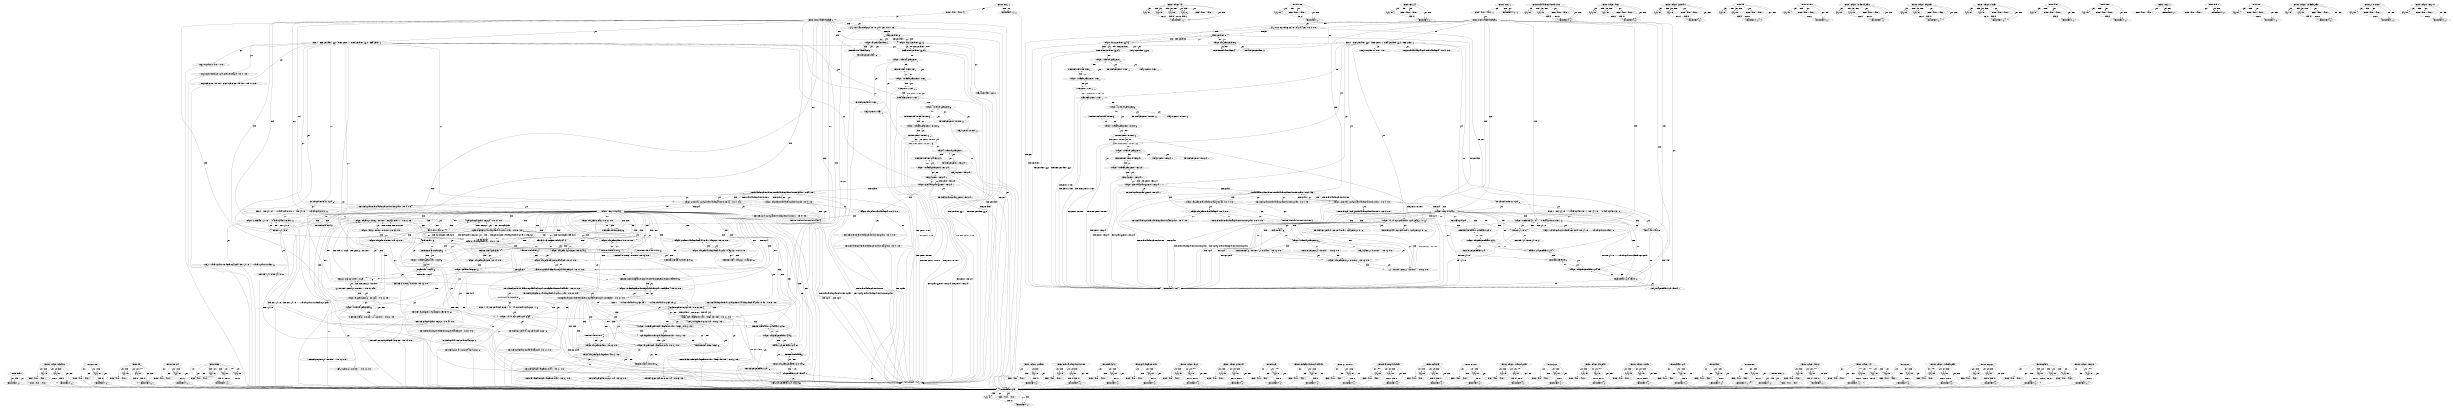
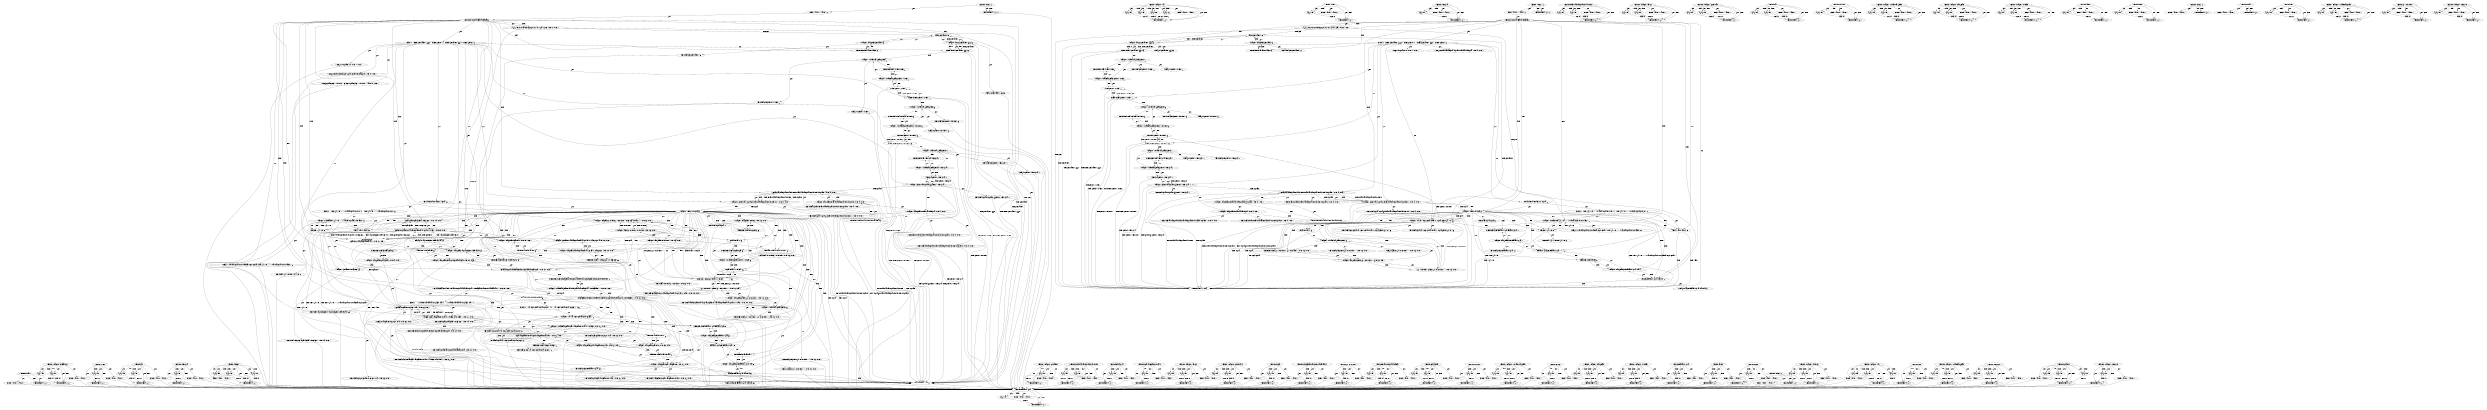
edge "<(<operator>.fieldAccess,base::Bind)<SUB>25</SUB>>" -> "<(IDENTIFIER,base,base::Bind(callback, true))<SUB>25</SUB>>": reversed
edge "<(<operator>.fieldAccess,base::MessageLoop)<SUB>24</SUB>>" -> "(FIELD_IDENTIFIER,current,current)": reversed
